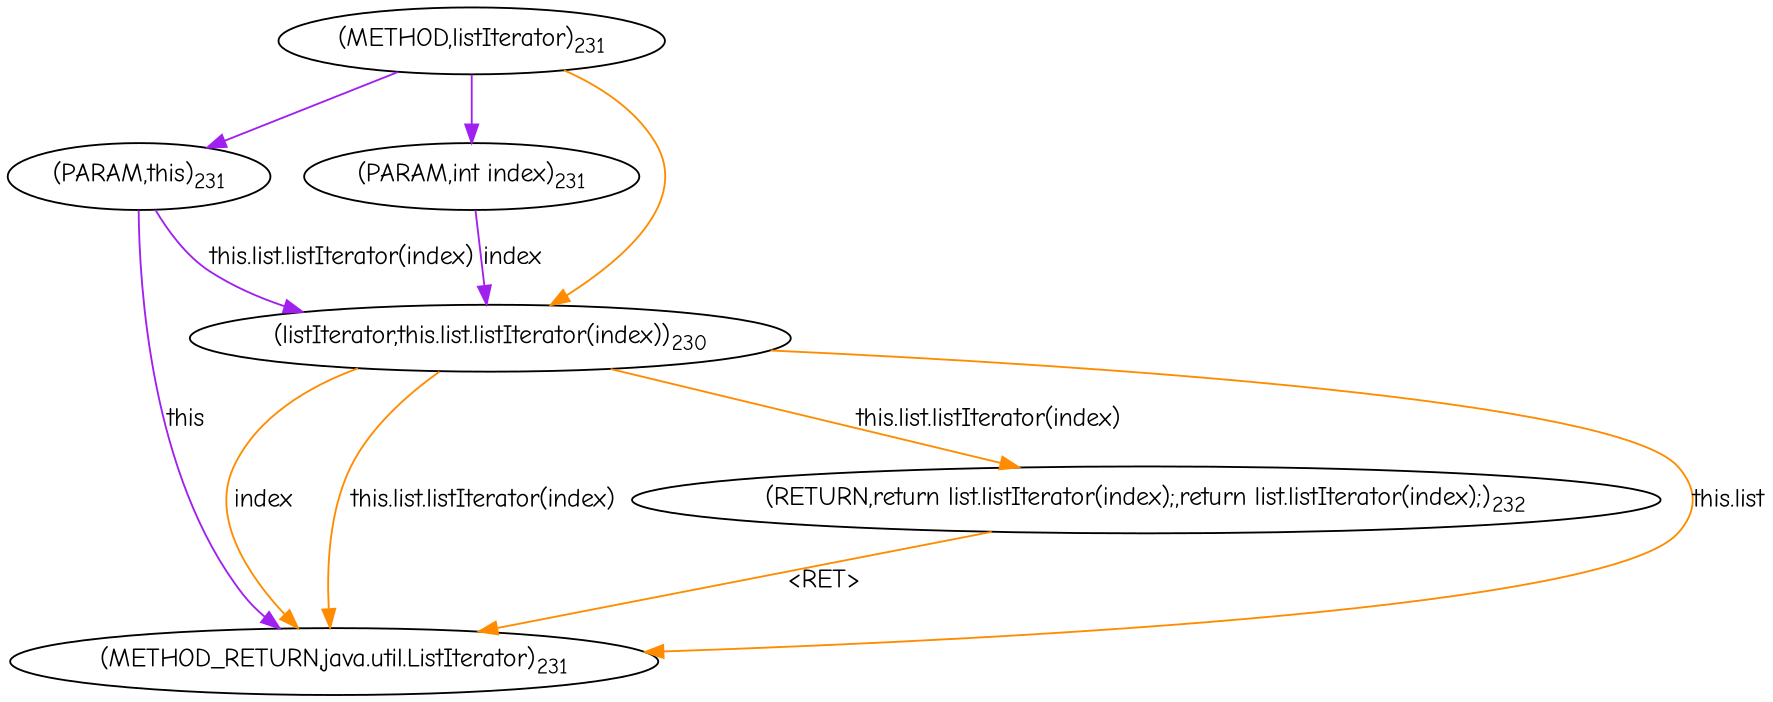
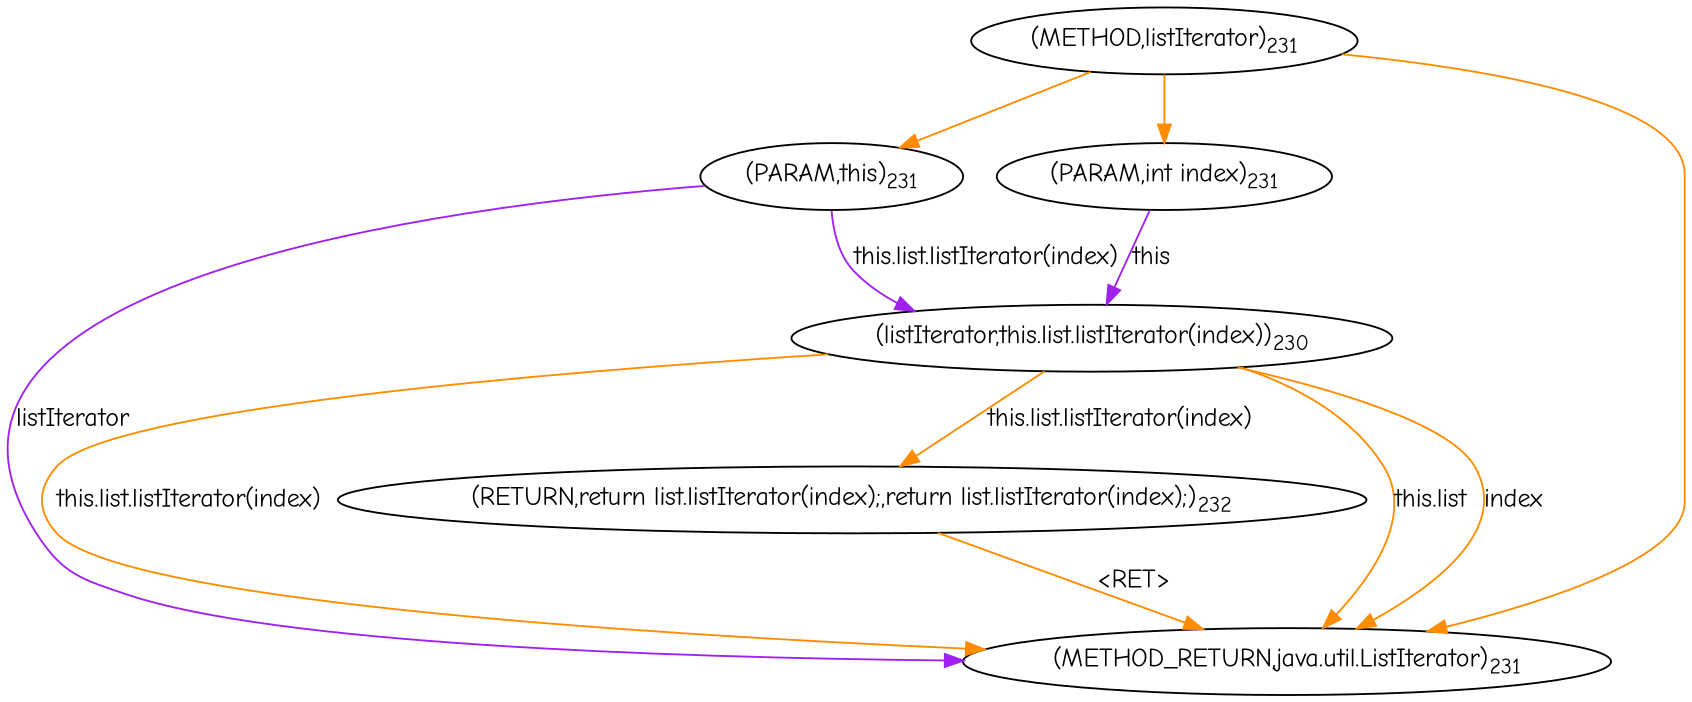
edge "(METHOD,listIterator)" -> "(PARAM,int index)": color purple -> darkorange
edge "(METHOD,listIterator)" -> "(PARAM,this)": color purple -> darkorange
edge "(METHOD,listIterator)" -> "(listIterator,this.list.listIterator(index))": now "(METHOD,listIterator)" -> "(METHOD_RETURN,java.util.ListIterator)"
edge "(PARAM,int index)" -> "(listIterator,this.list.listIterator(index))": label "index" -> "this"
edge "(PARAM,this)" -> "(METHOD_RETURN,java.util.ListIterator)": label "this" -> "listIterator"
